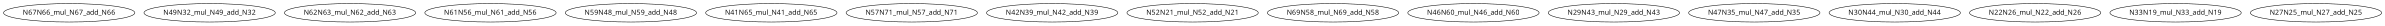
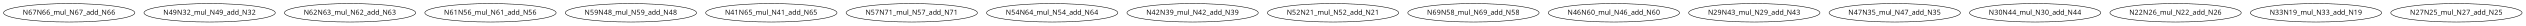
node "N54N64_mul_N54_add_N64": added
